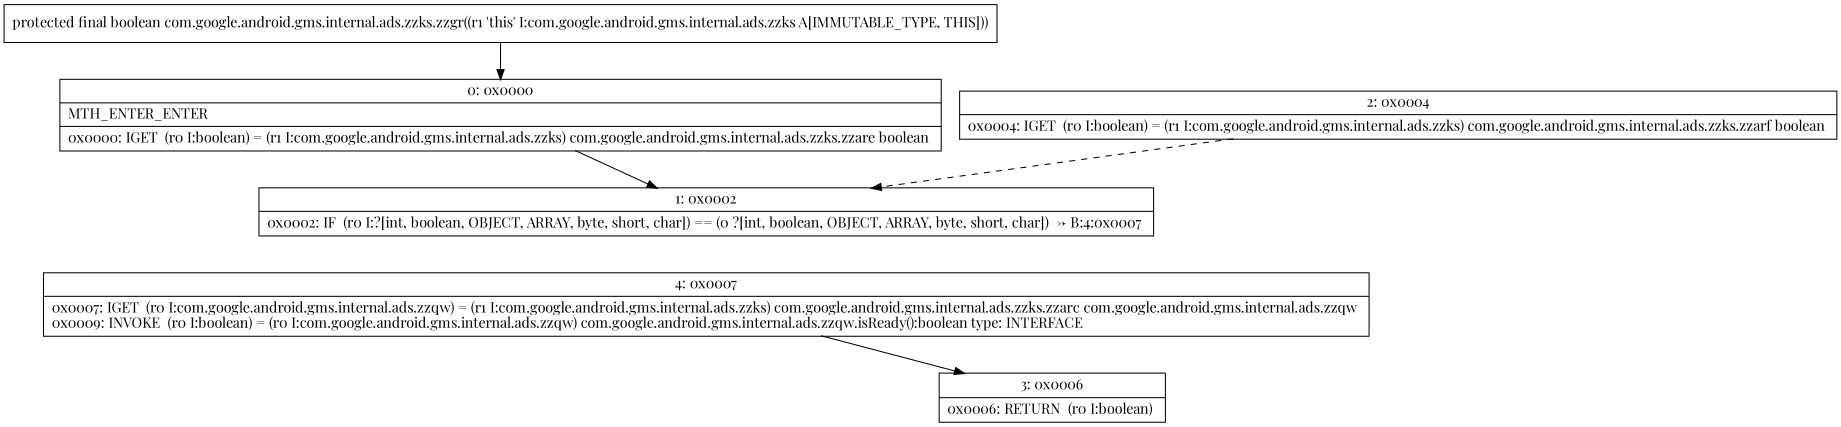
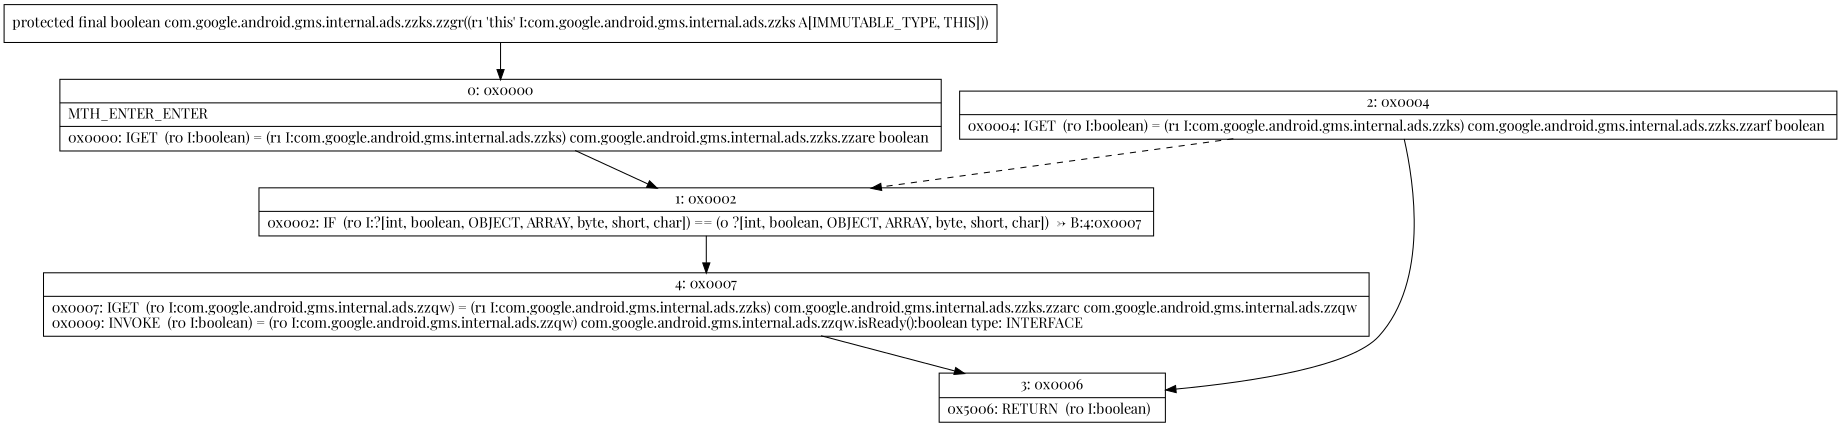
edge "1: 0x0002" -> "4: 0x0007": added
edge "2: 0x0004" -> "3: 0x0006": added
node "3: 0x0006": text "0x0006: RETURN  (r0 I:boolean)" -> "0x5006: RETURN  (r0 I:boolean)"
